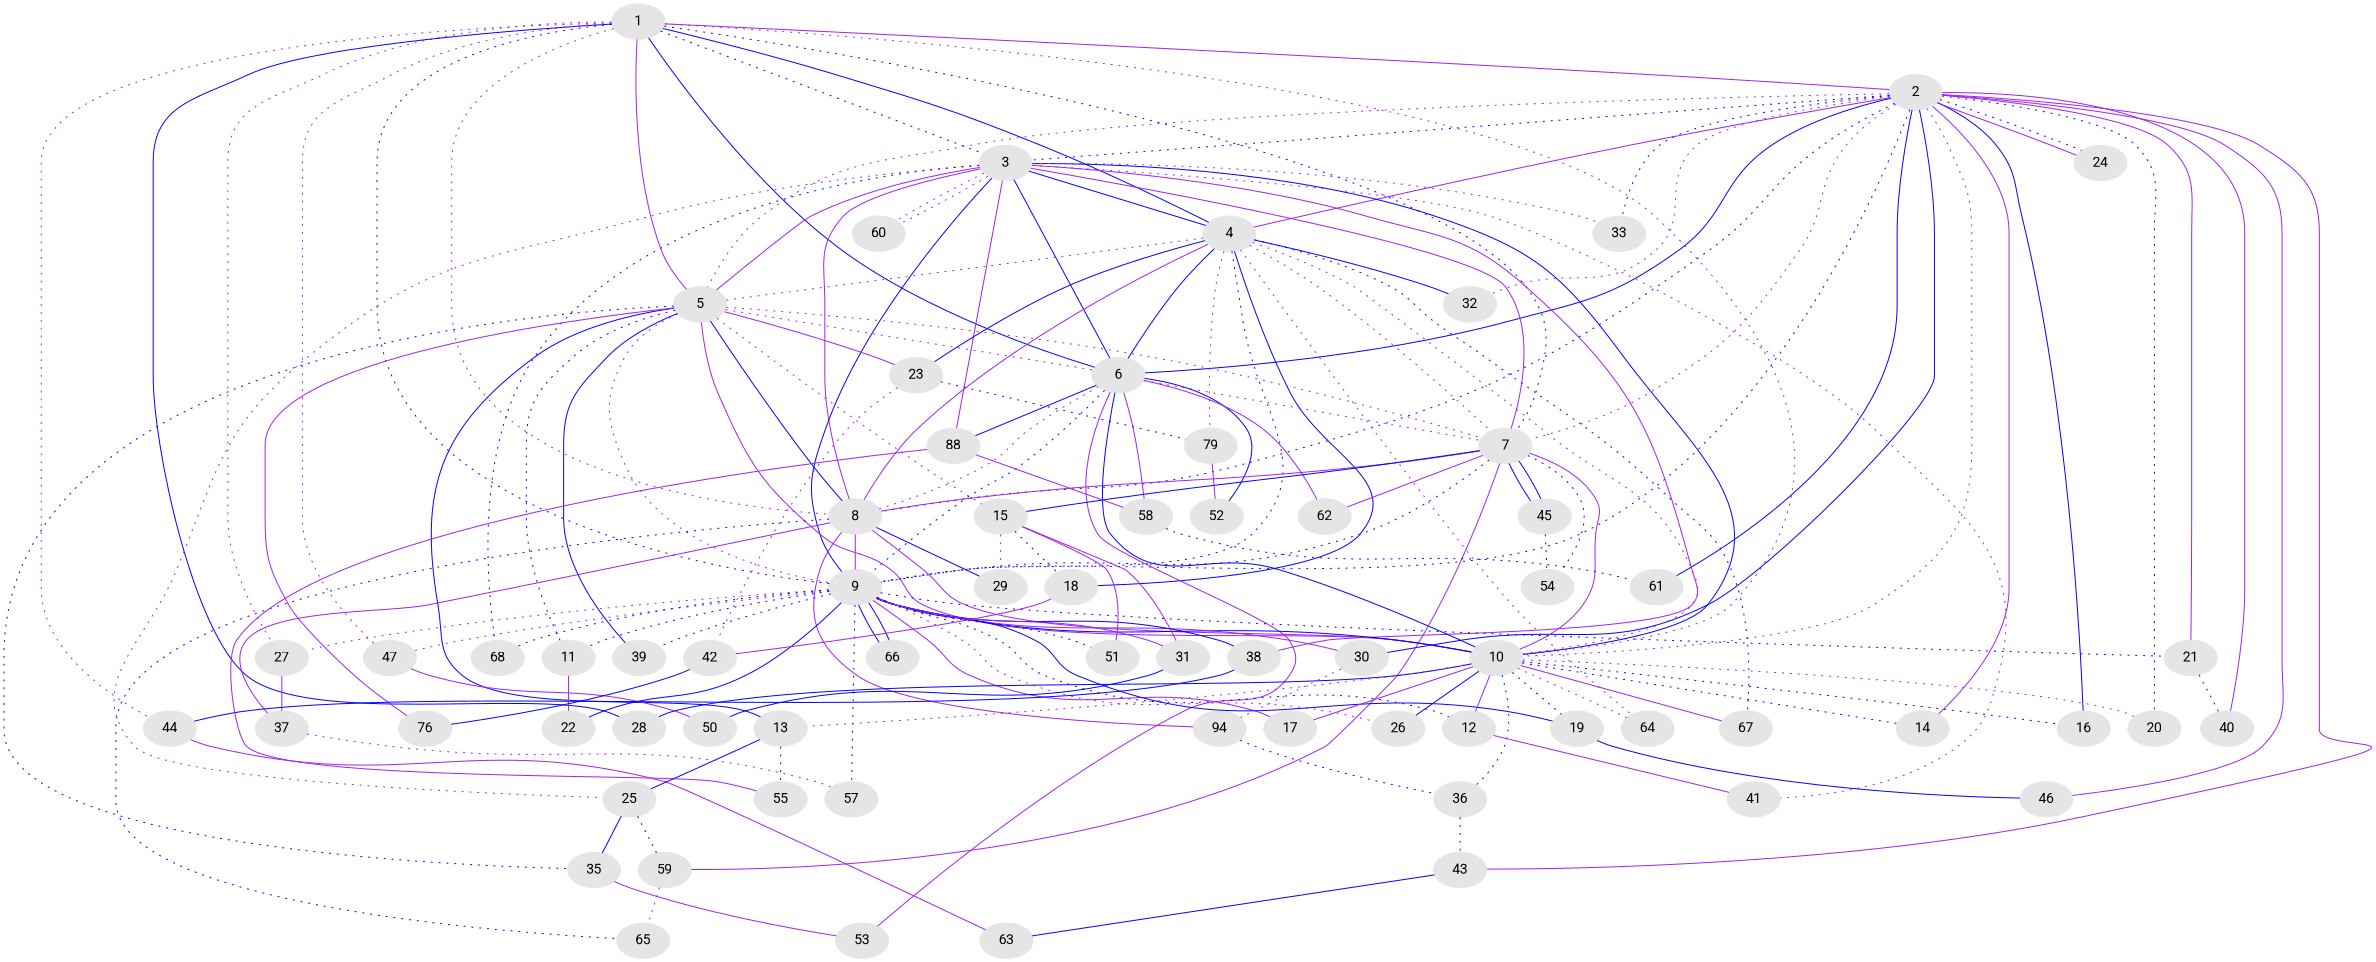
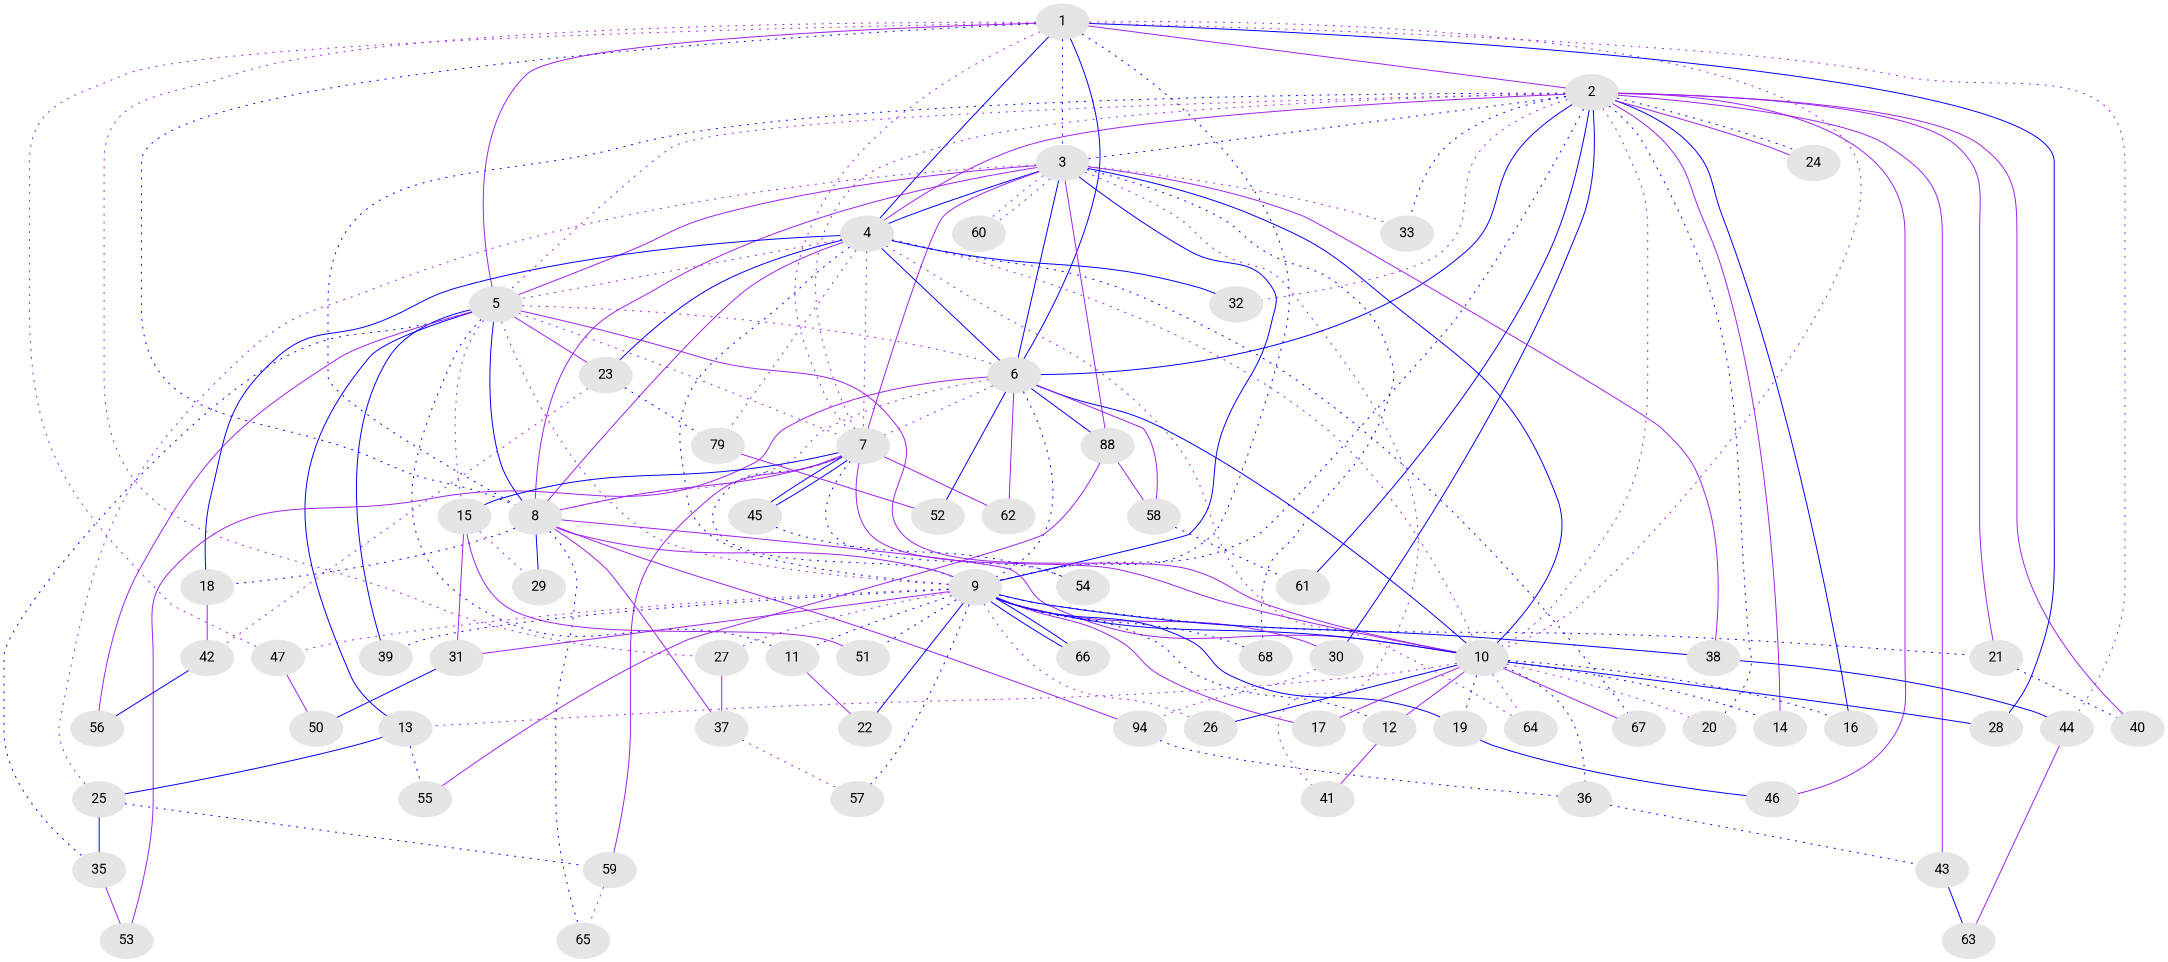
edge "1" -- "7": color blue -> purple
edge "1" -- "8": color purple -> blue
edge "15" -- "18": now "8" -- "18"
node "76": label "76" -> "56"
